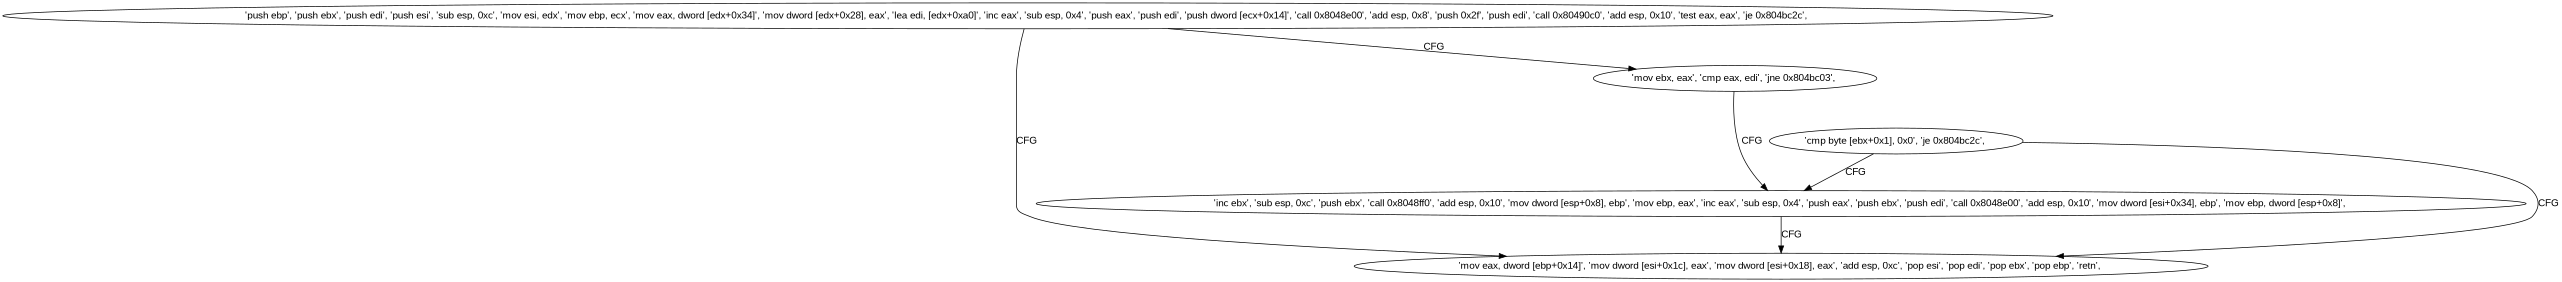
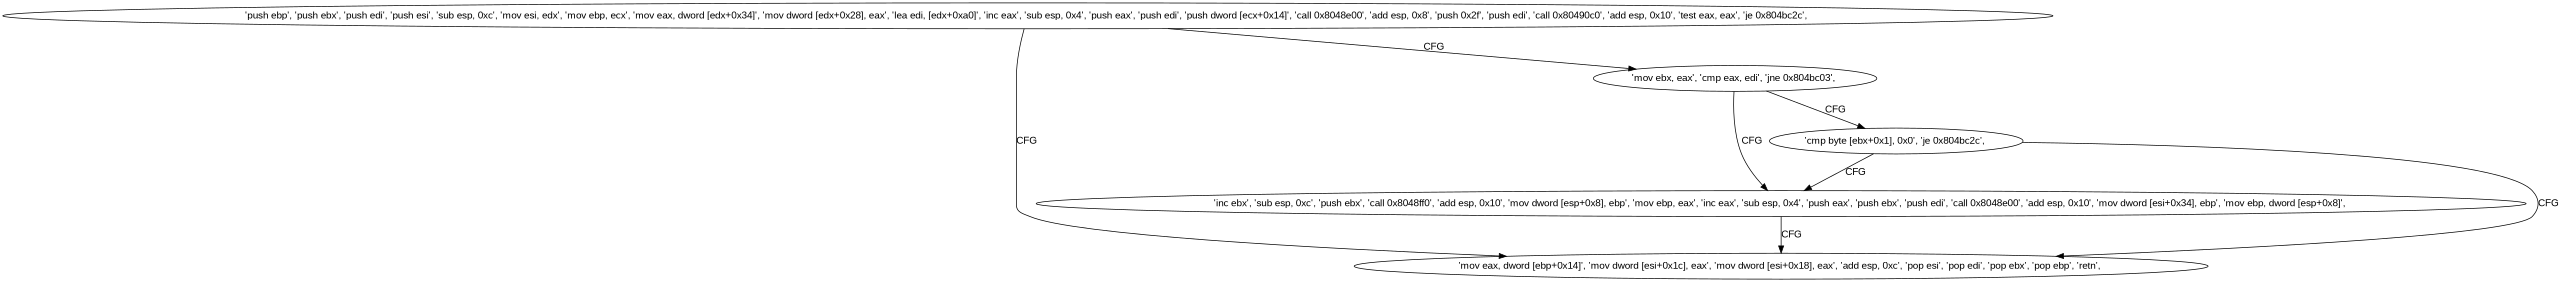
edge "'mov ebx, eax', 'cmp eax, edi', 'jne 0x804bc03'," -> "'cmp byte [ebx+0x1], 0x0', 'je 0x804bc2c',": added, label "CFG"
